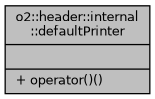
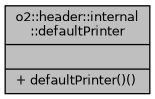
node "o2::header::internal": text "+ operator()()" -> "+ defaultPrinter()()"
